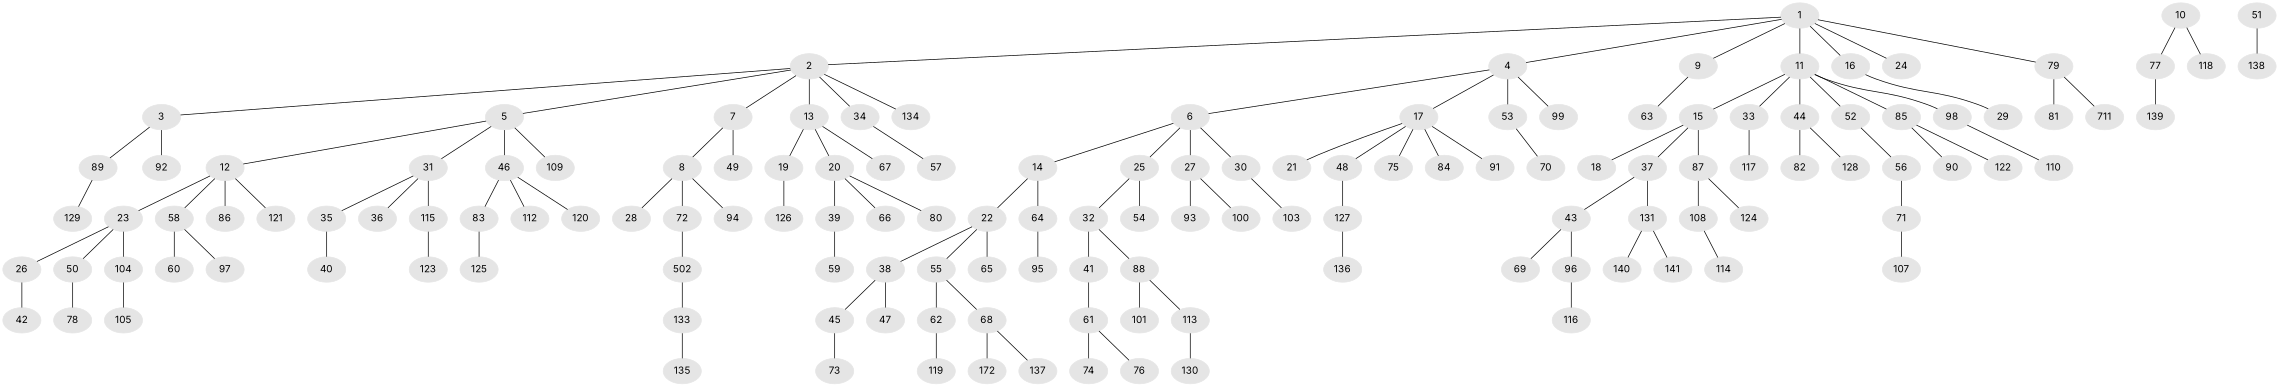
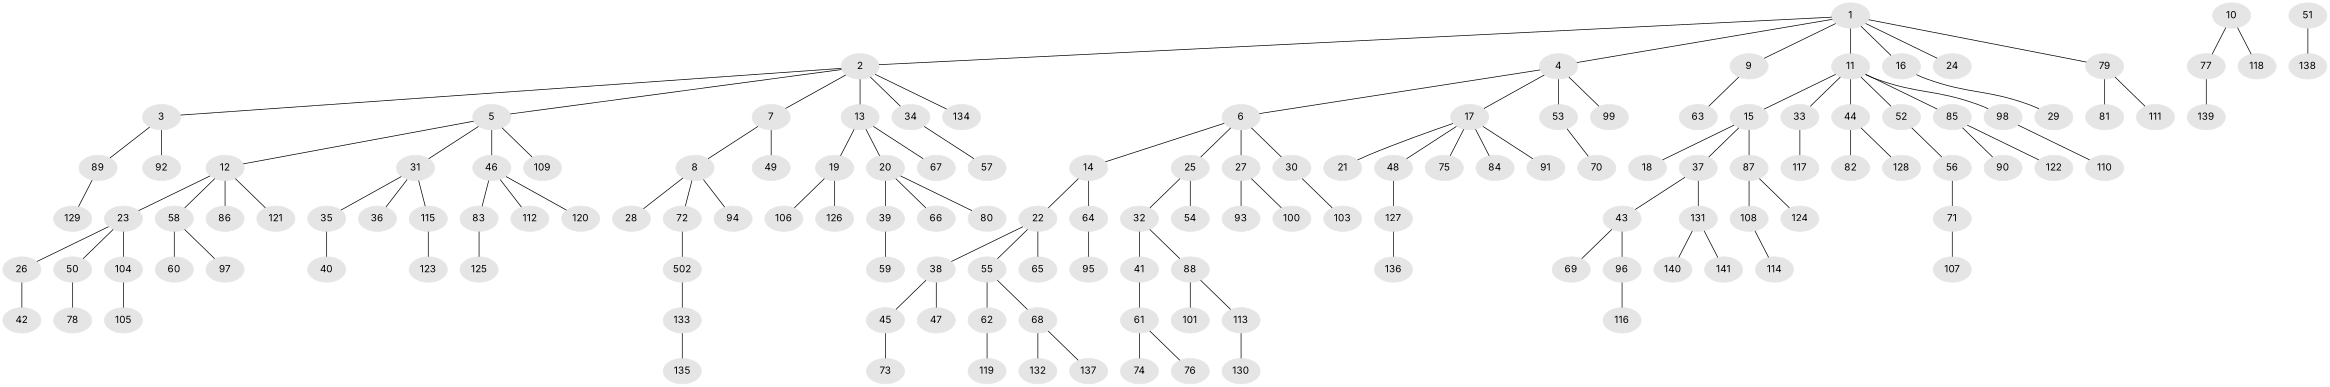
node "711": label "711" -> "111"
node "106": added
node "172": label "172" -> "132"
